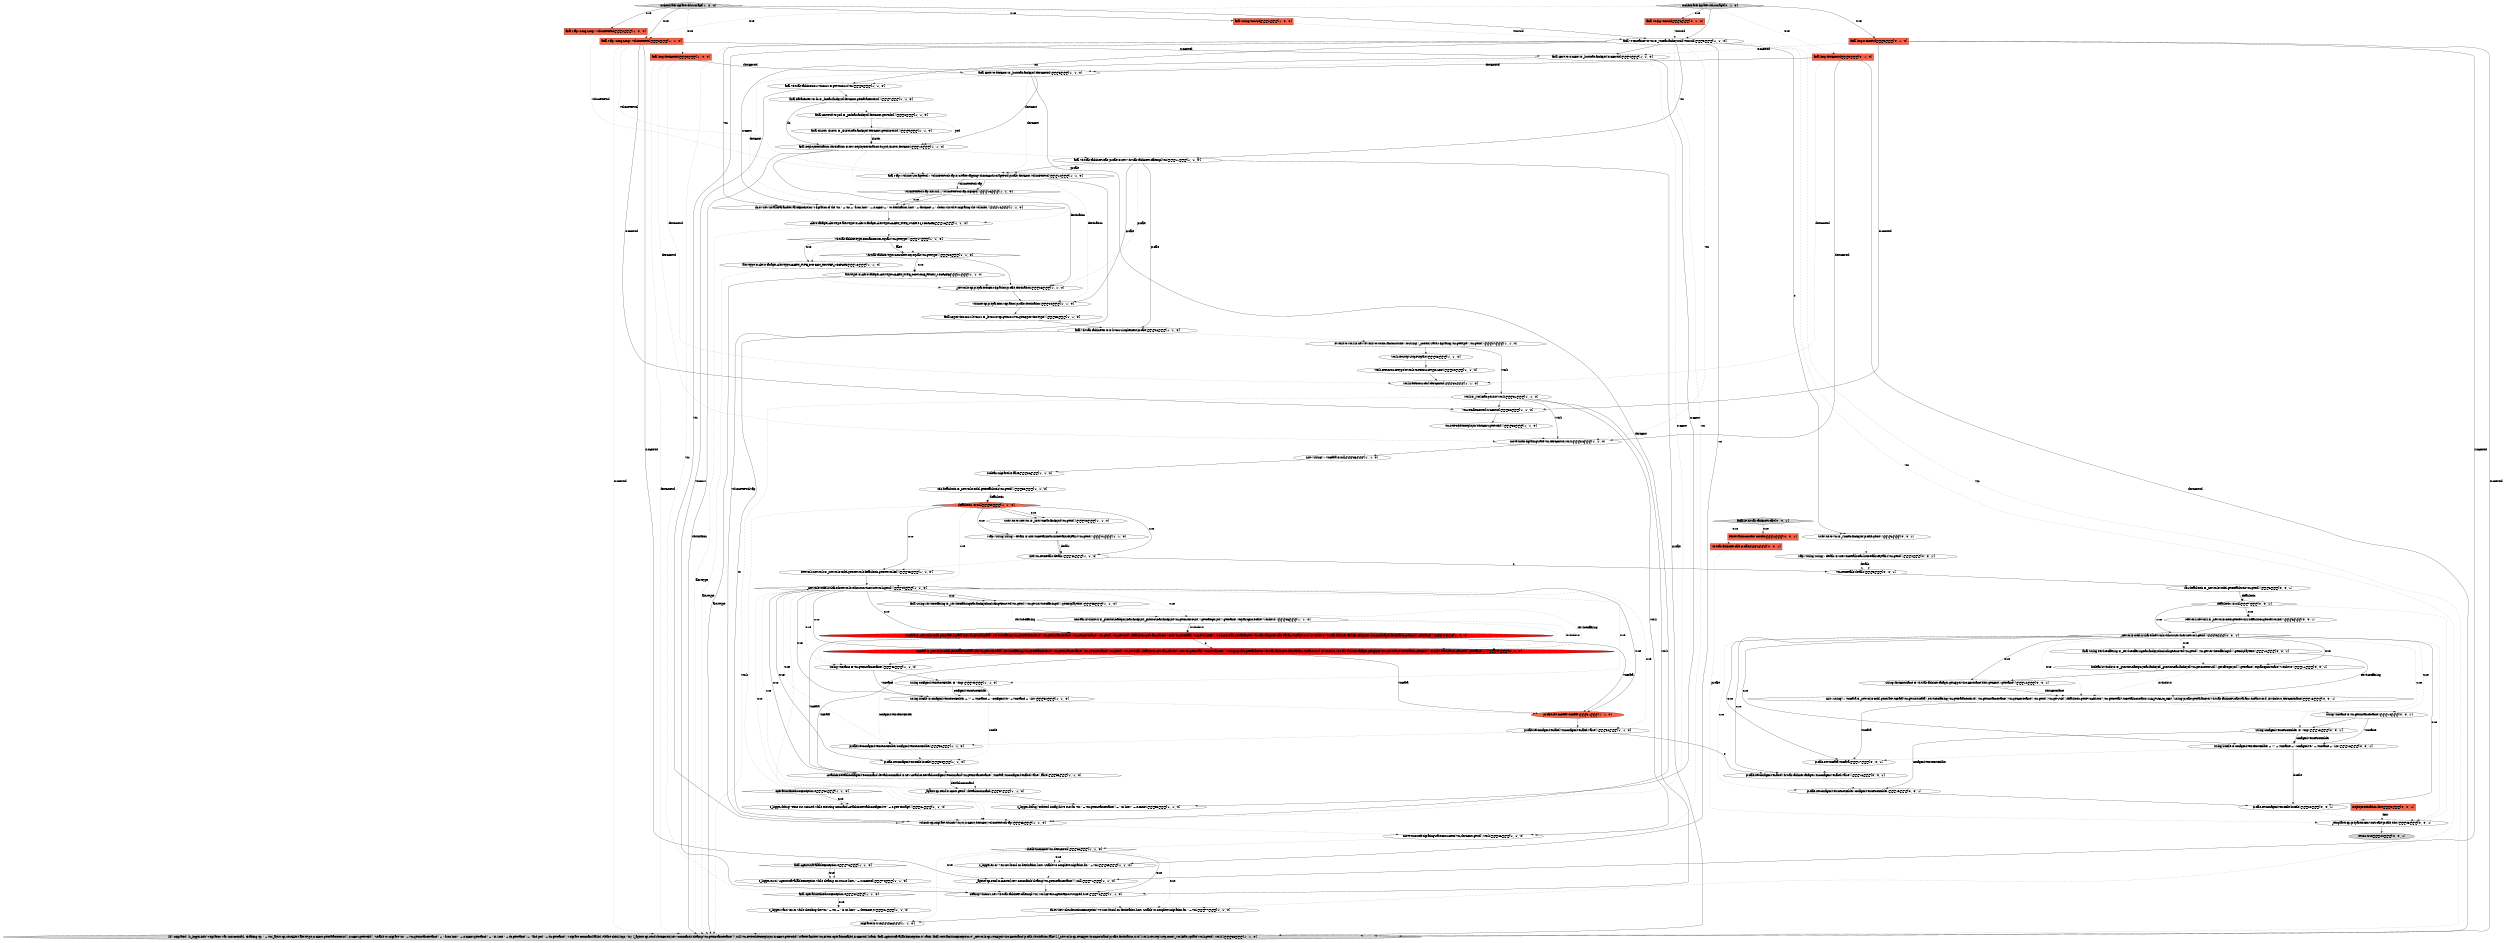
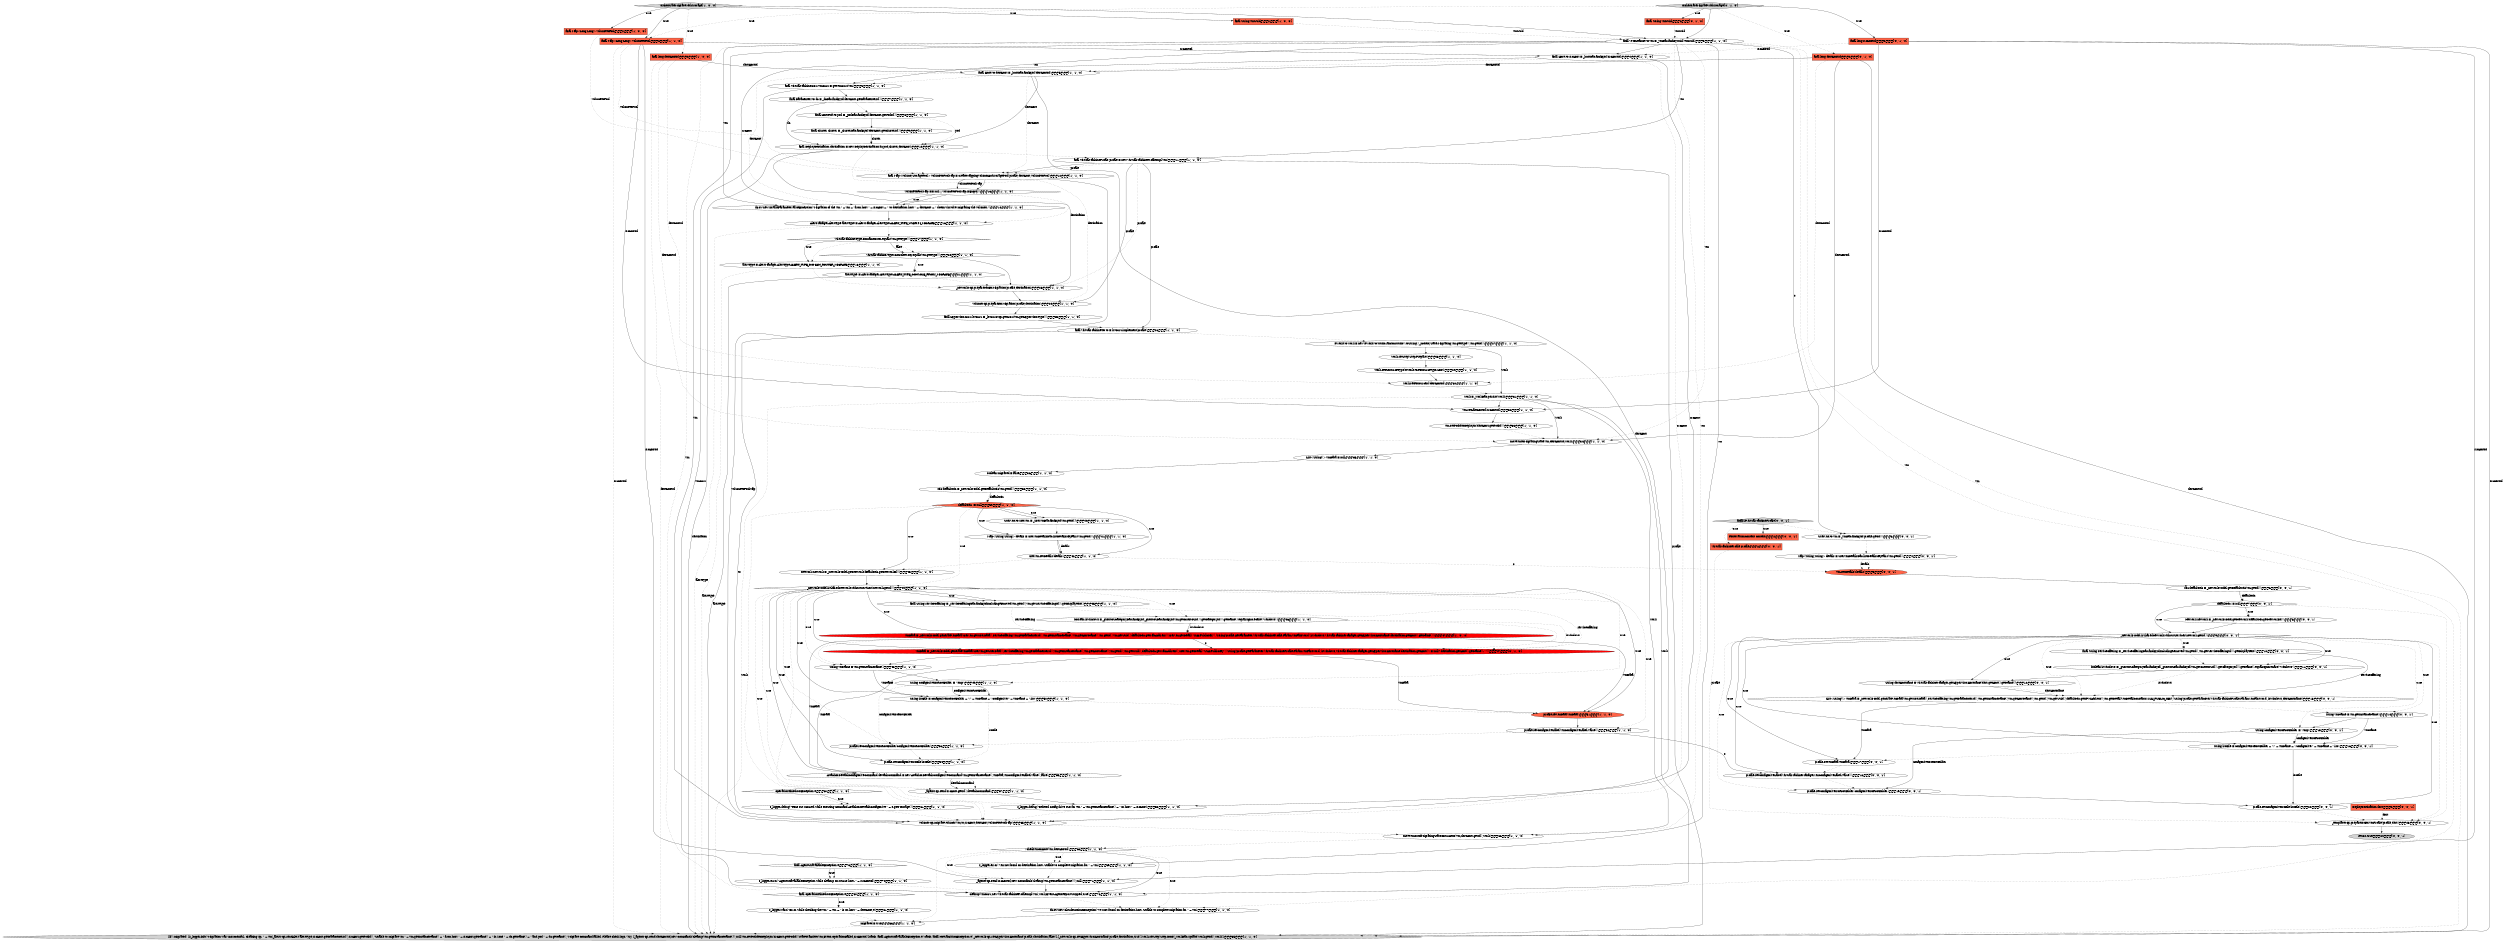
edge "userVm.setDetails(details)@@@42@@@['1', '1', '0']" -> "vm.setDetails(details)@@@5@@@['0', '0', '1']": style solid -> dotted
node "vm.setDetails(details)@@@5@@@['0', '0', '1']": fillcolor white -> tomato
